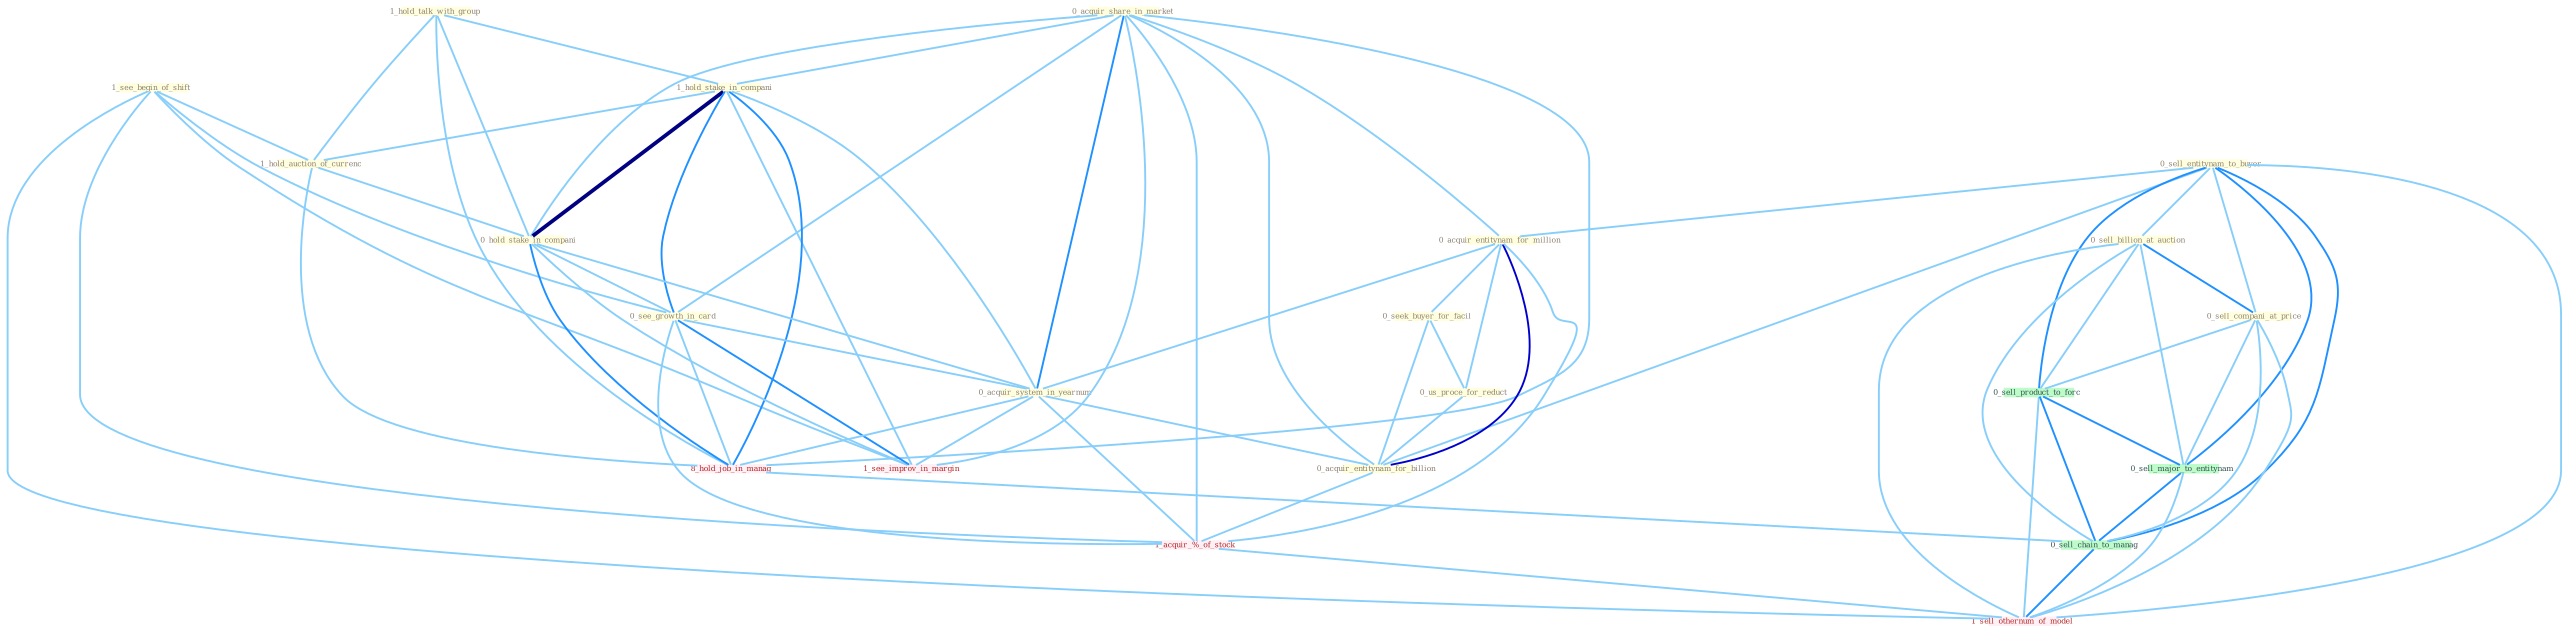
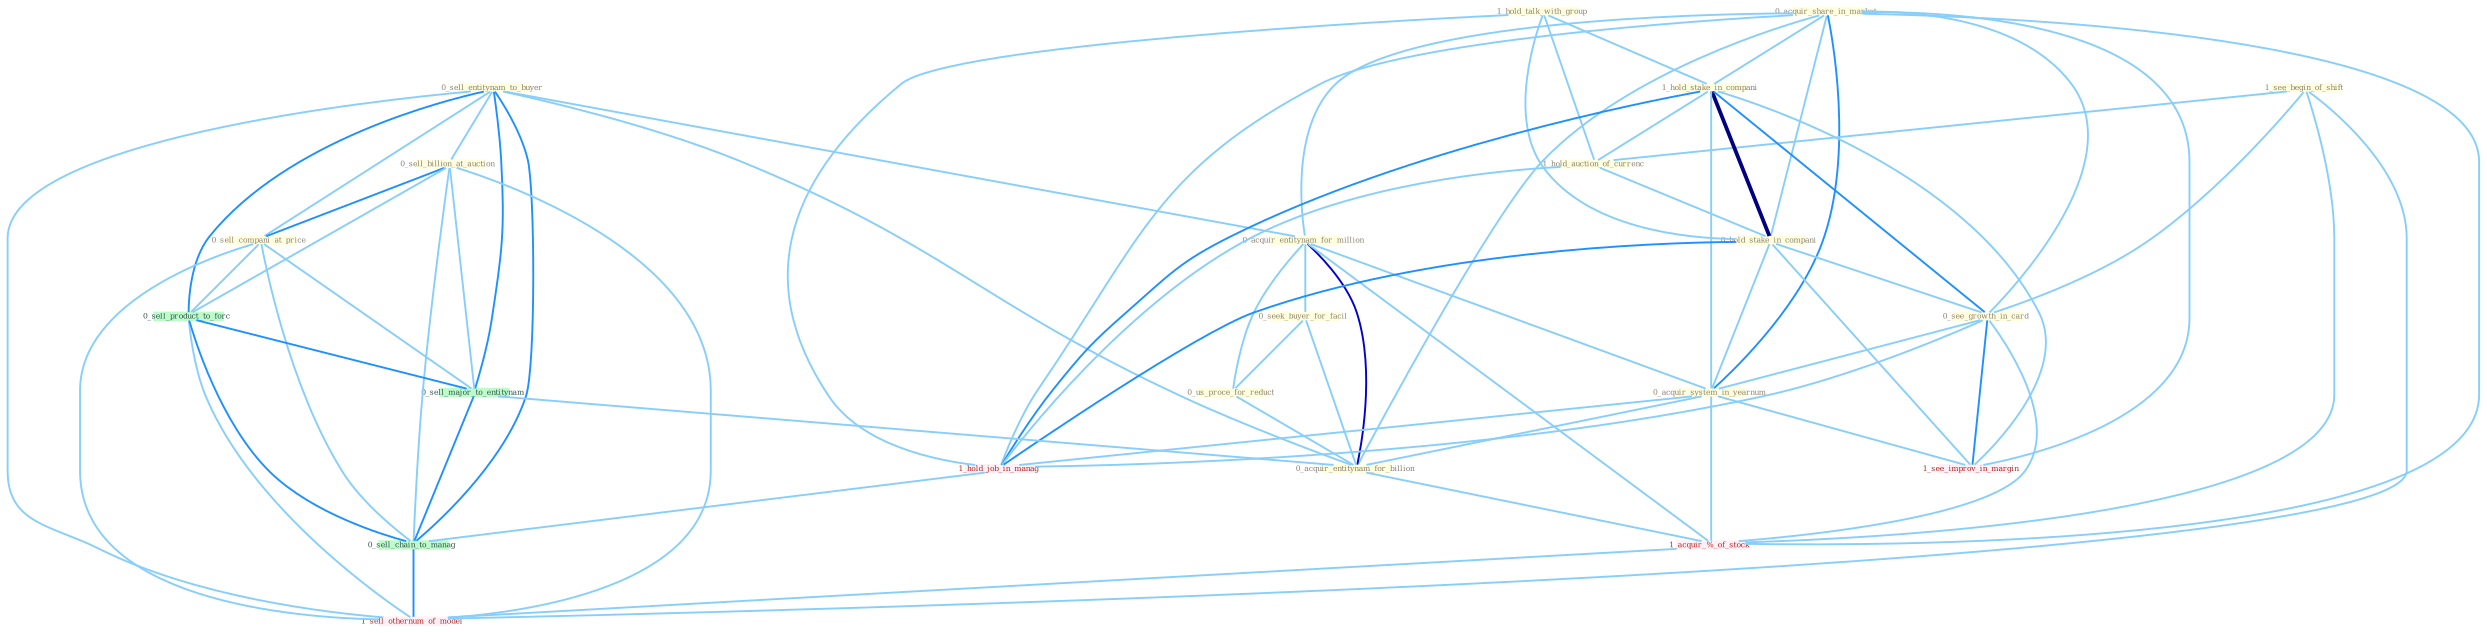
edge "1_see_begin_of_shift" -- "1_see_improv_in_margin": removed
node "8_hold_job_in_manag": label "8_hold_job_in_manag" -> "1_hold_job_in_manag"
edge "0_sell_major_to_entitynam" -- "1_sell_othernum_of_model": now "0_sell_major_to_entitynam" -- "0_acquir_entitynam_for_billion"
